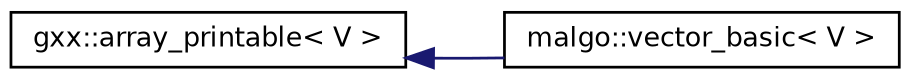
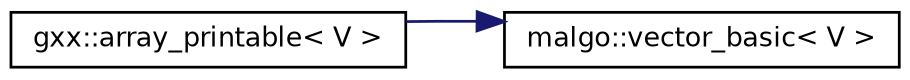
edge "malgo::vector_basic< V >" -> "gxx::array_printable< V >": reversed
